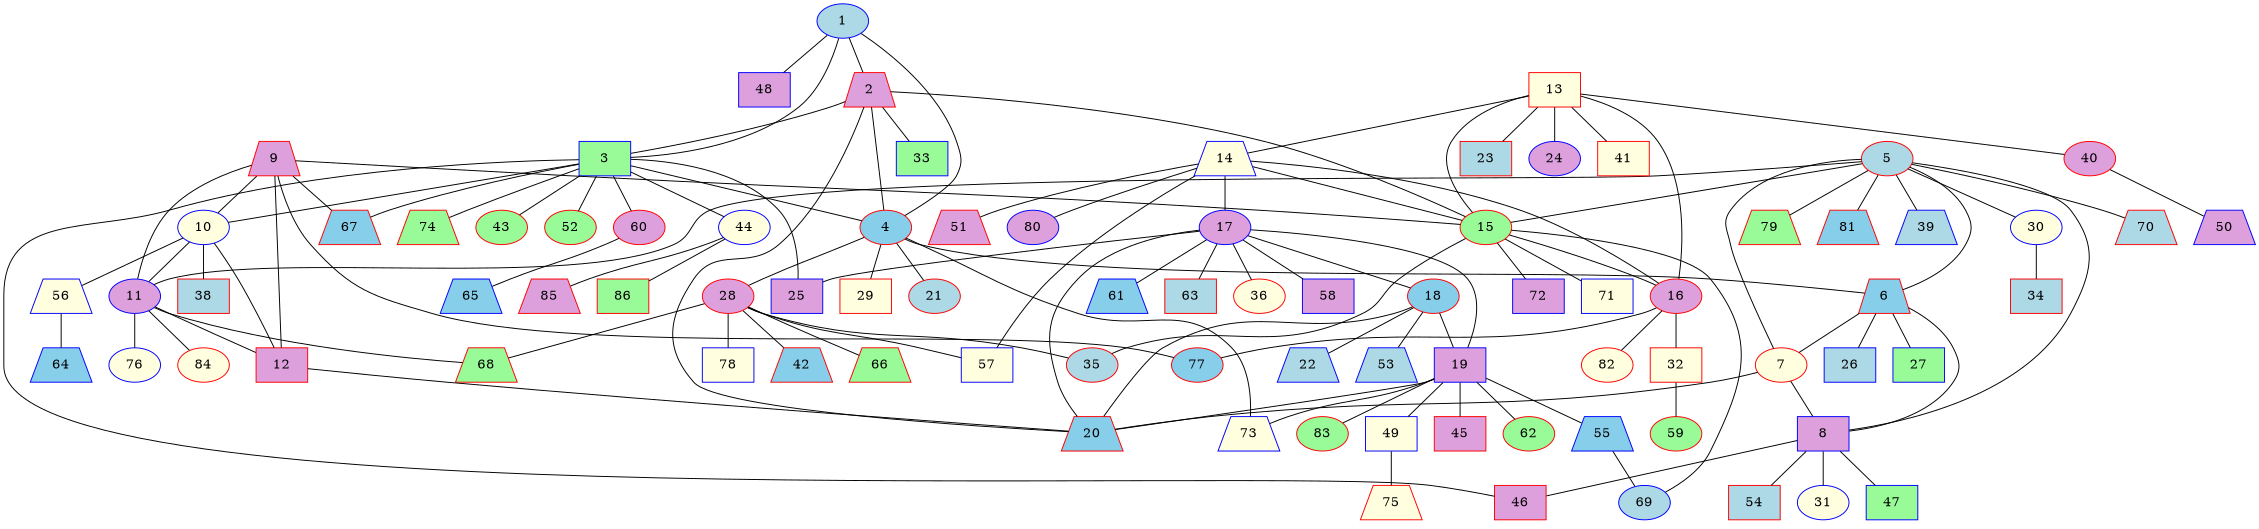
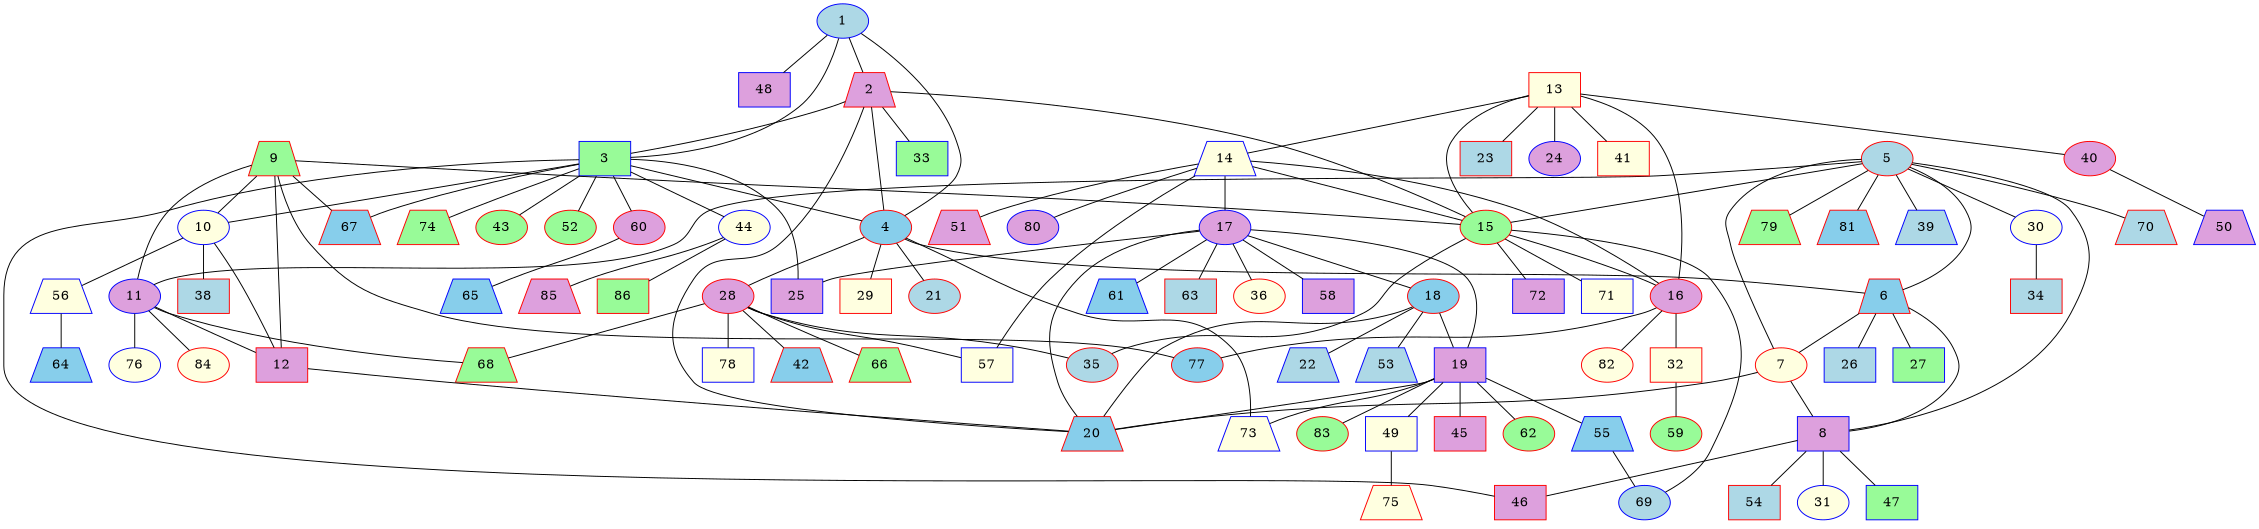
node "9": fillcolor plum -> palegreen
edge "10" -- "11": removed
